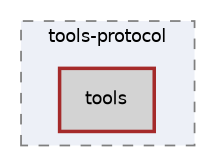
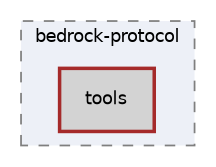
cluster "tools-protocol": label "tools-protocol" -> "bedrock-protocol"
